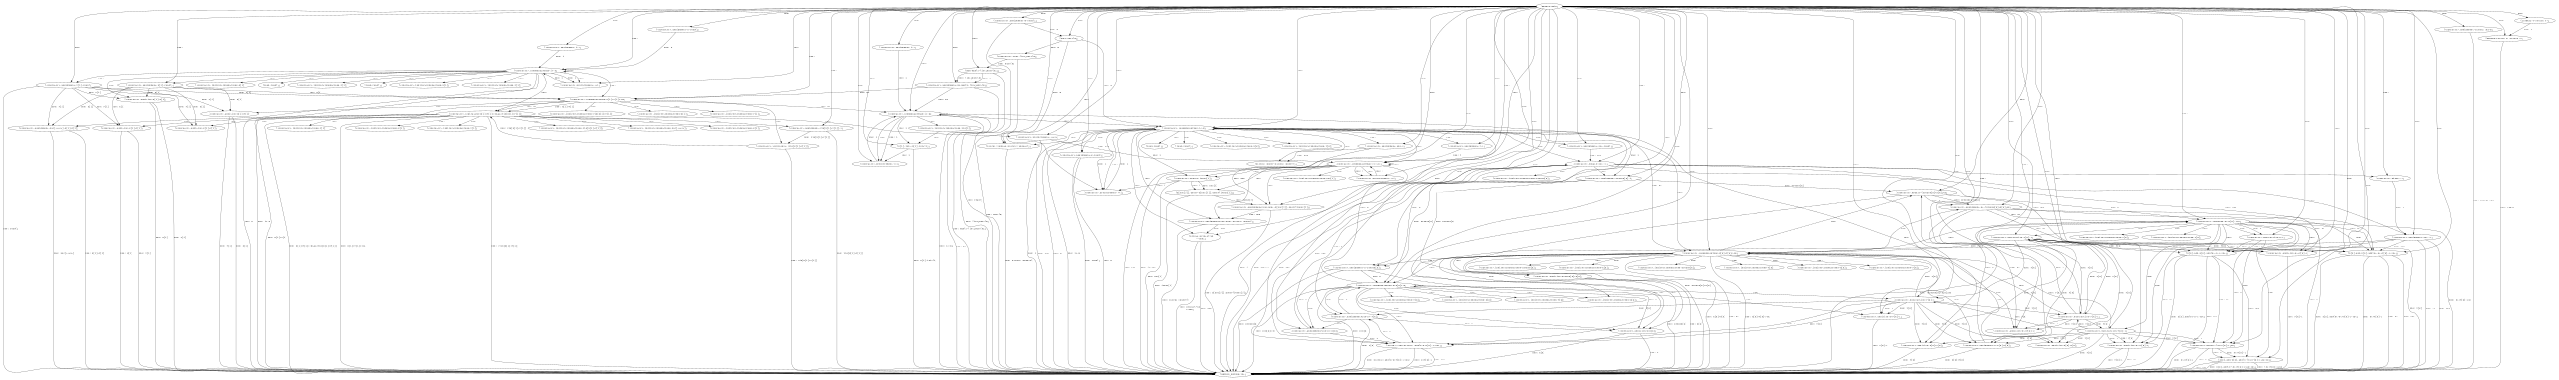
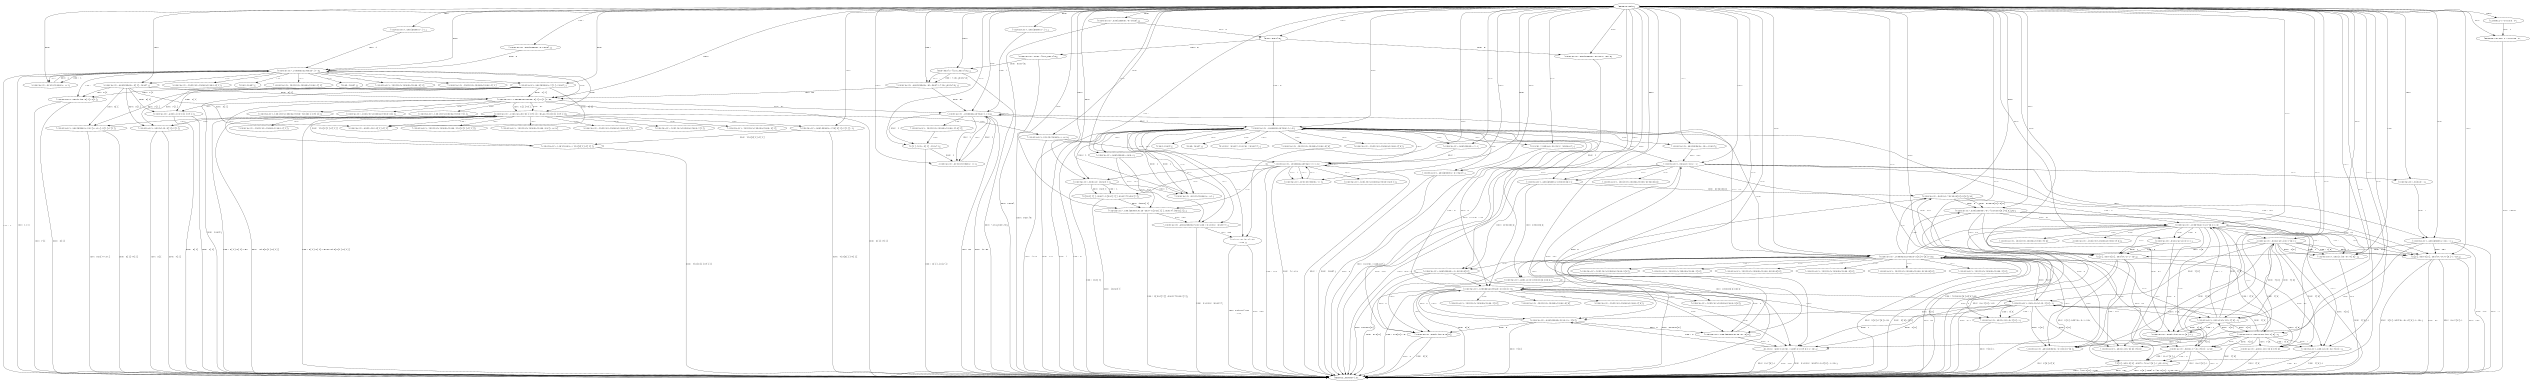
edge "(sqrt,sqrt(m))" -> "(block1::update,block1::update())": now "(sqrt,sqrt(m))" -> "(<operator>.assignment,block1::sz=m)"
edge "(<operator>.assignment,ans=0)" -> "(block1::query,block1::query())": now "(<operator>.assignment,ans=0)" -> "(<operator>.assignmentPlus,ans+=block1::query())"
edge "(<operator>.assignment,BL=max(2,(int)sqrt(m)))" -> "(METHOD_RETURN,int)": removed, label "DDG: max(2,(int)sqrt(m))"
